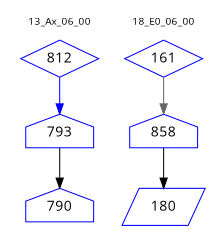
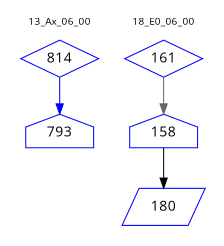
node "812": label "812" -> "814"
node "858": label "858" -> "158"
node "790": removed
